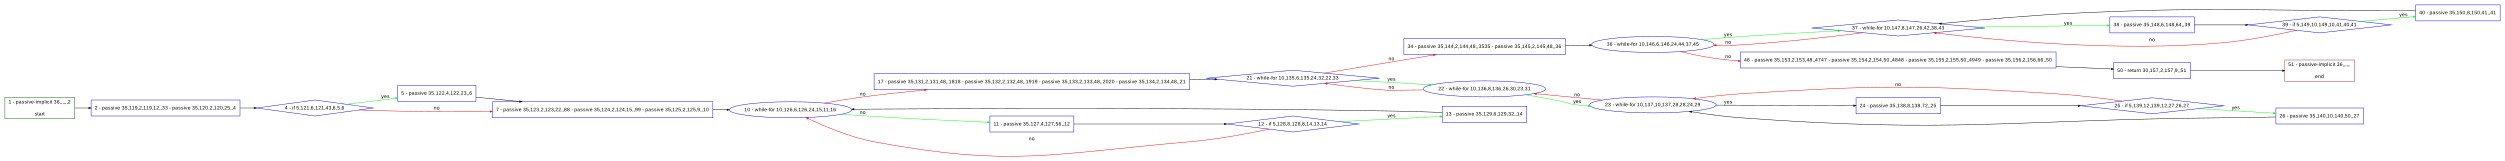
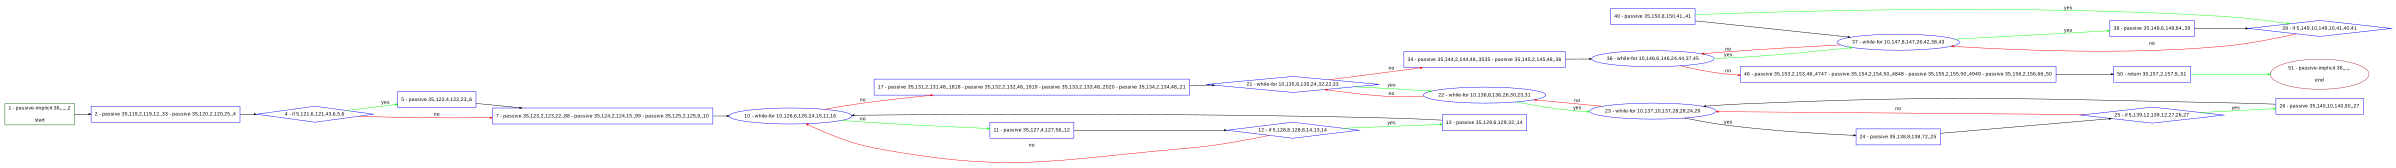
edge "39 - if 5,149,10,149,10,41,40,41" -> "40 - passive 35,150,8,150,41,,41": reversed
node "37 - while-for 10,147,8,147,26,42,38,43": shape diamond -> ellipse
edge "50 - return 30,157,2,157,9,,51" -> "51 - passive-implicit 36,,,,,, end": color #000000 -> #00ff00
node "51 - passive-implicit 36,,,,,, end": shape box -> ellipse
